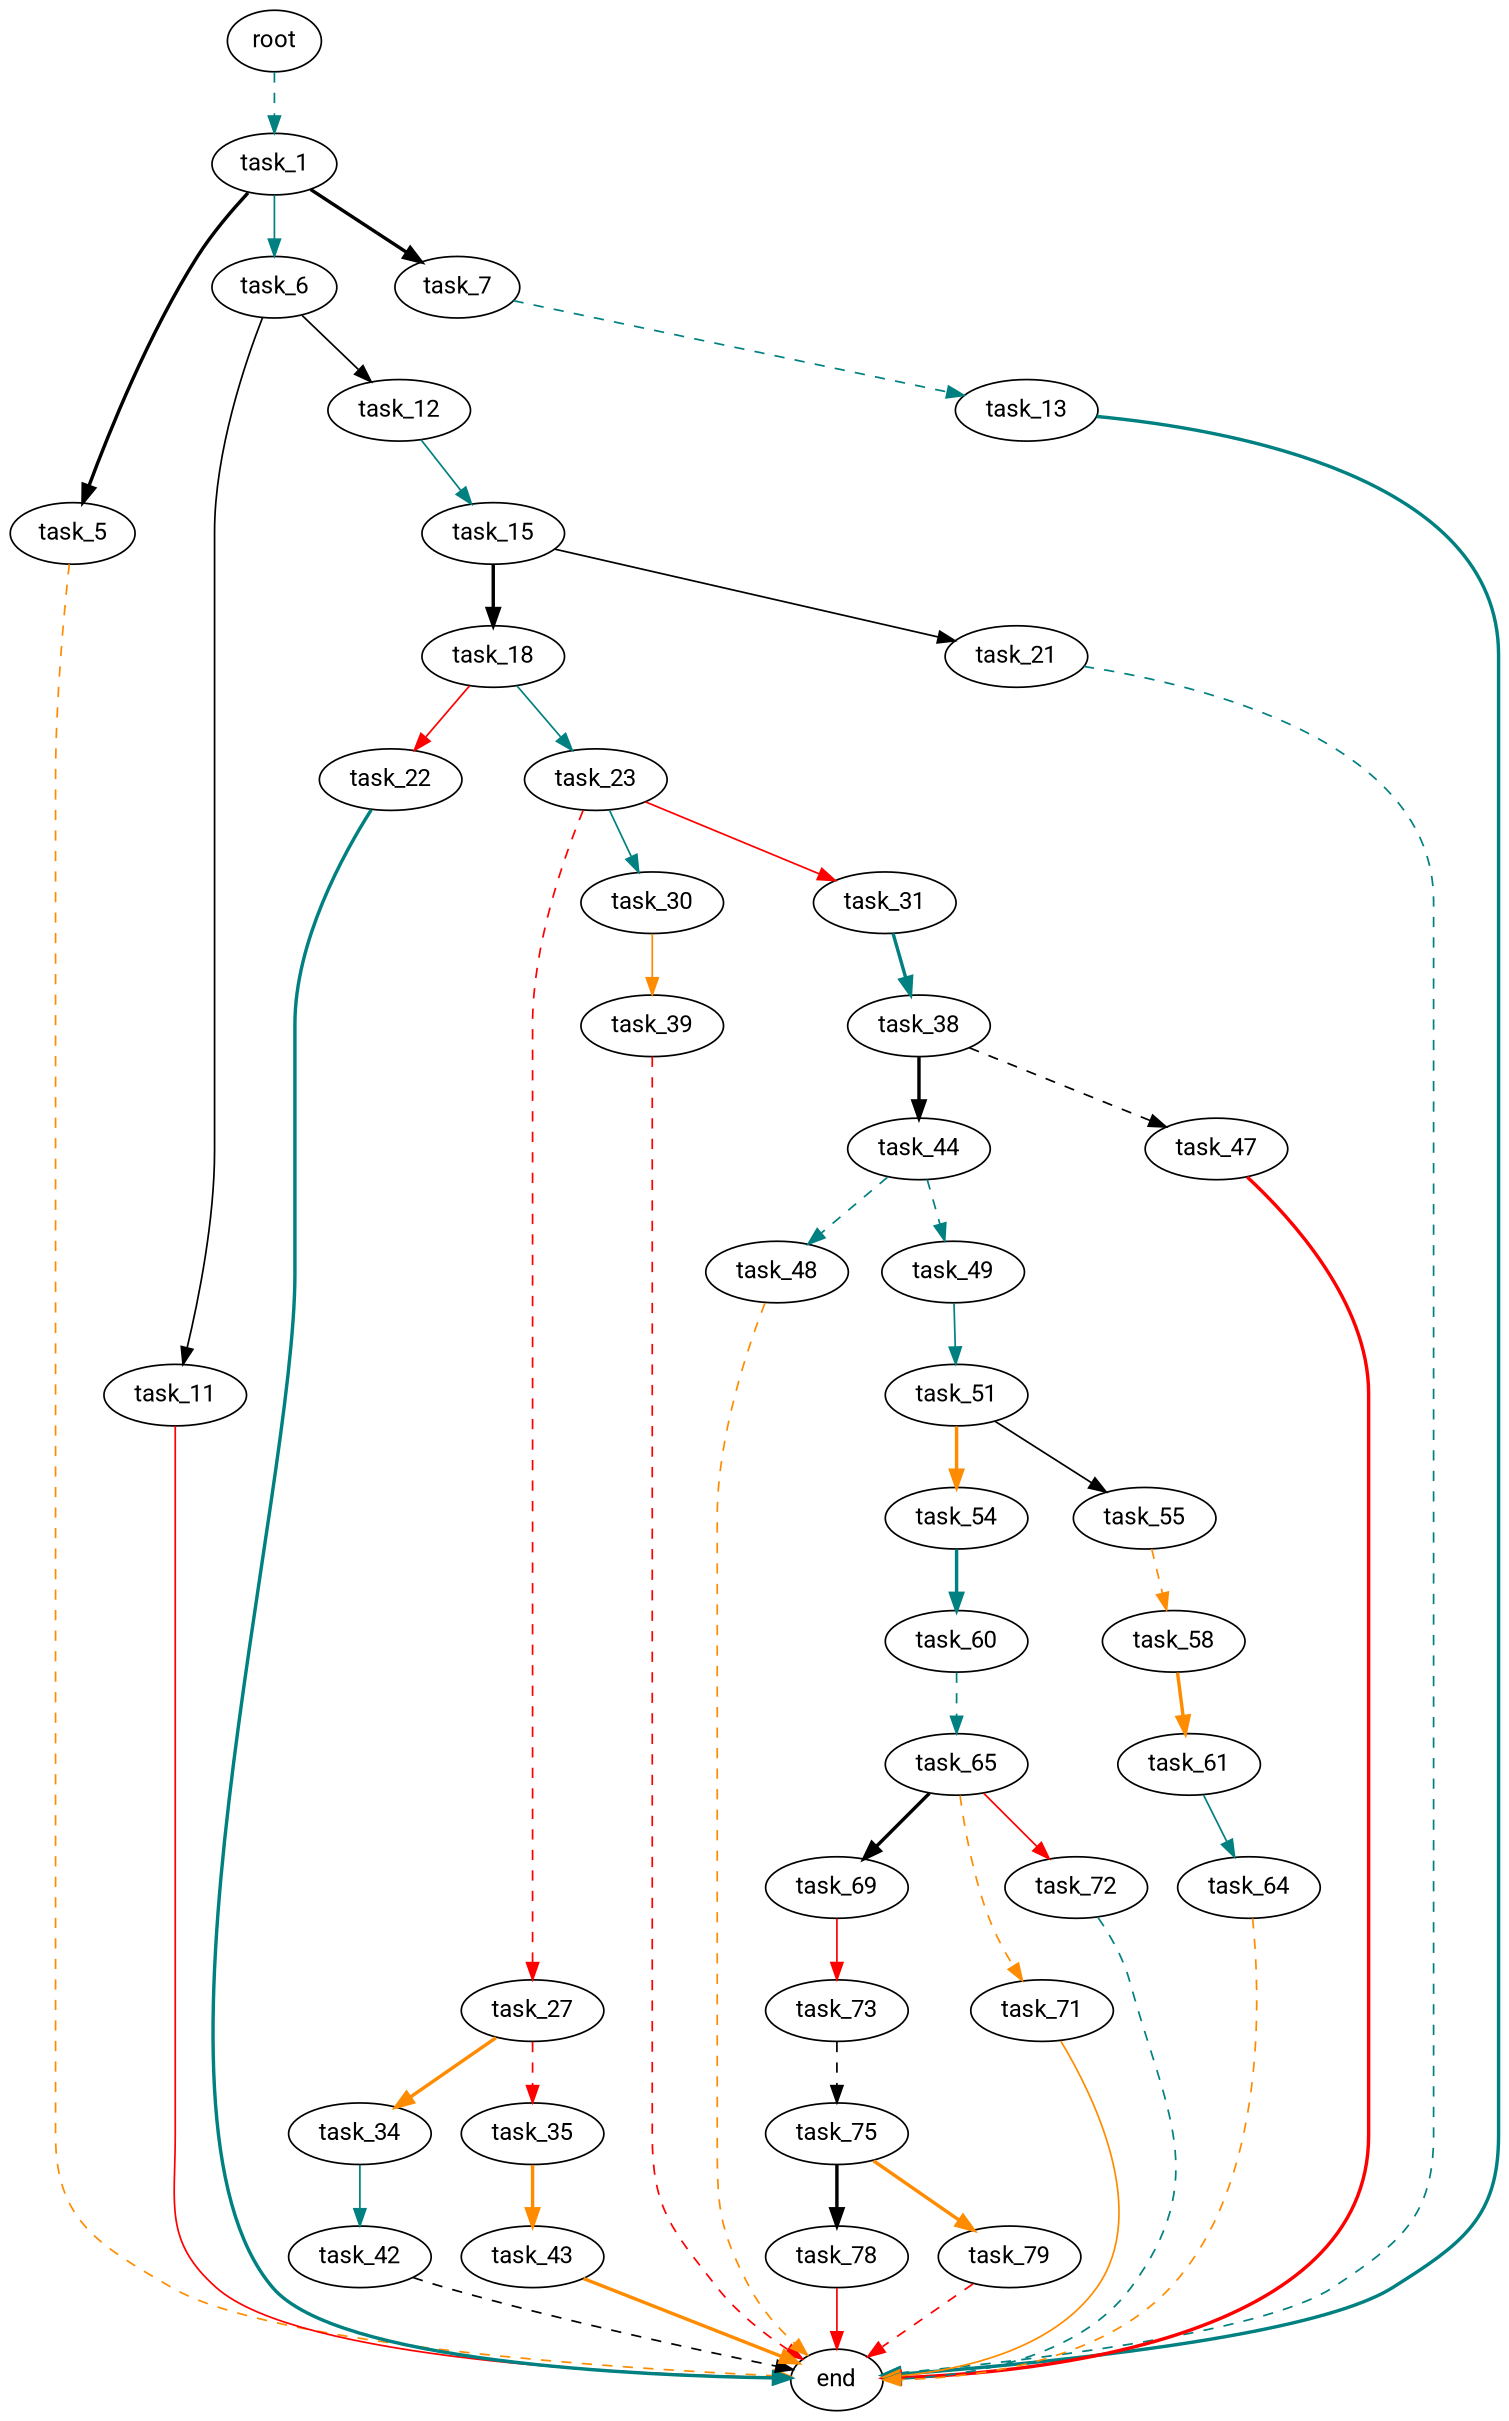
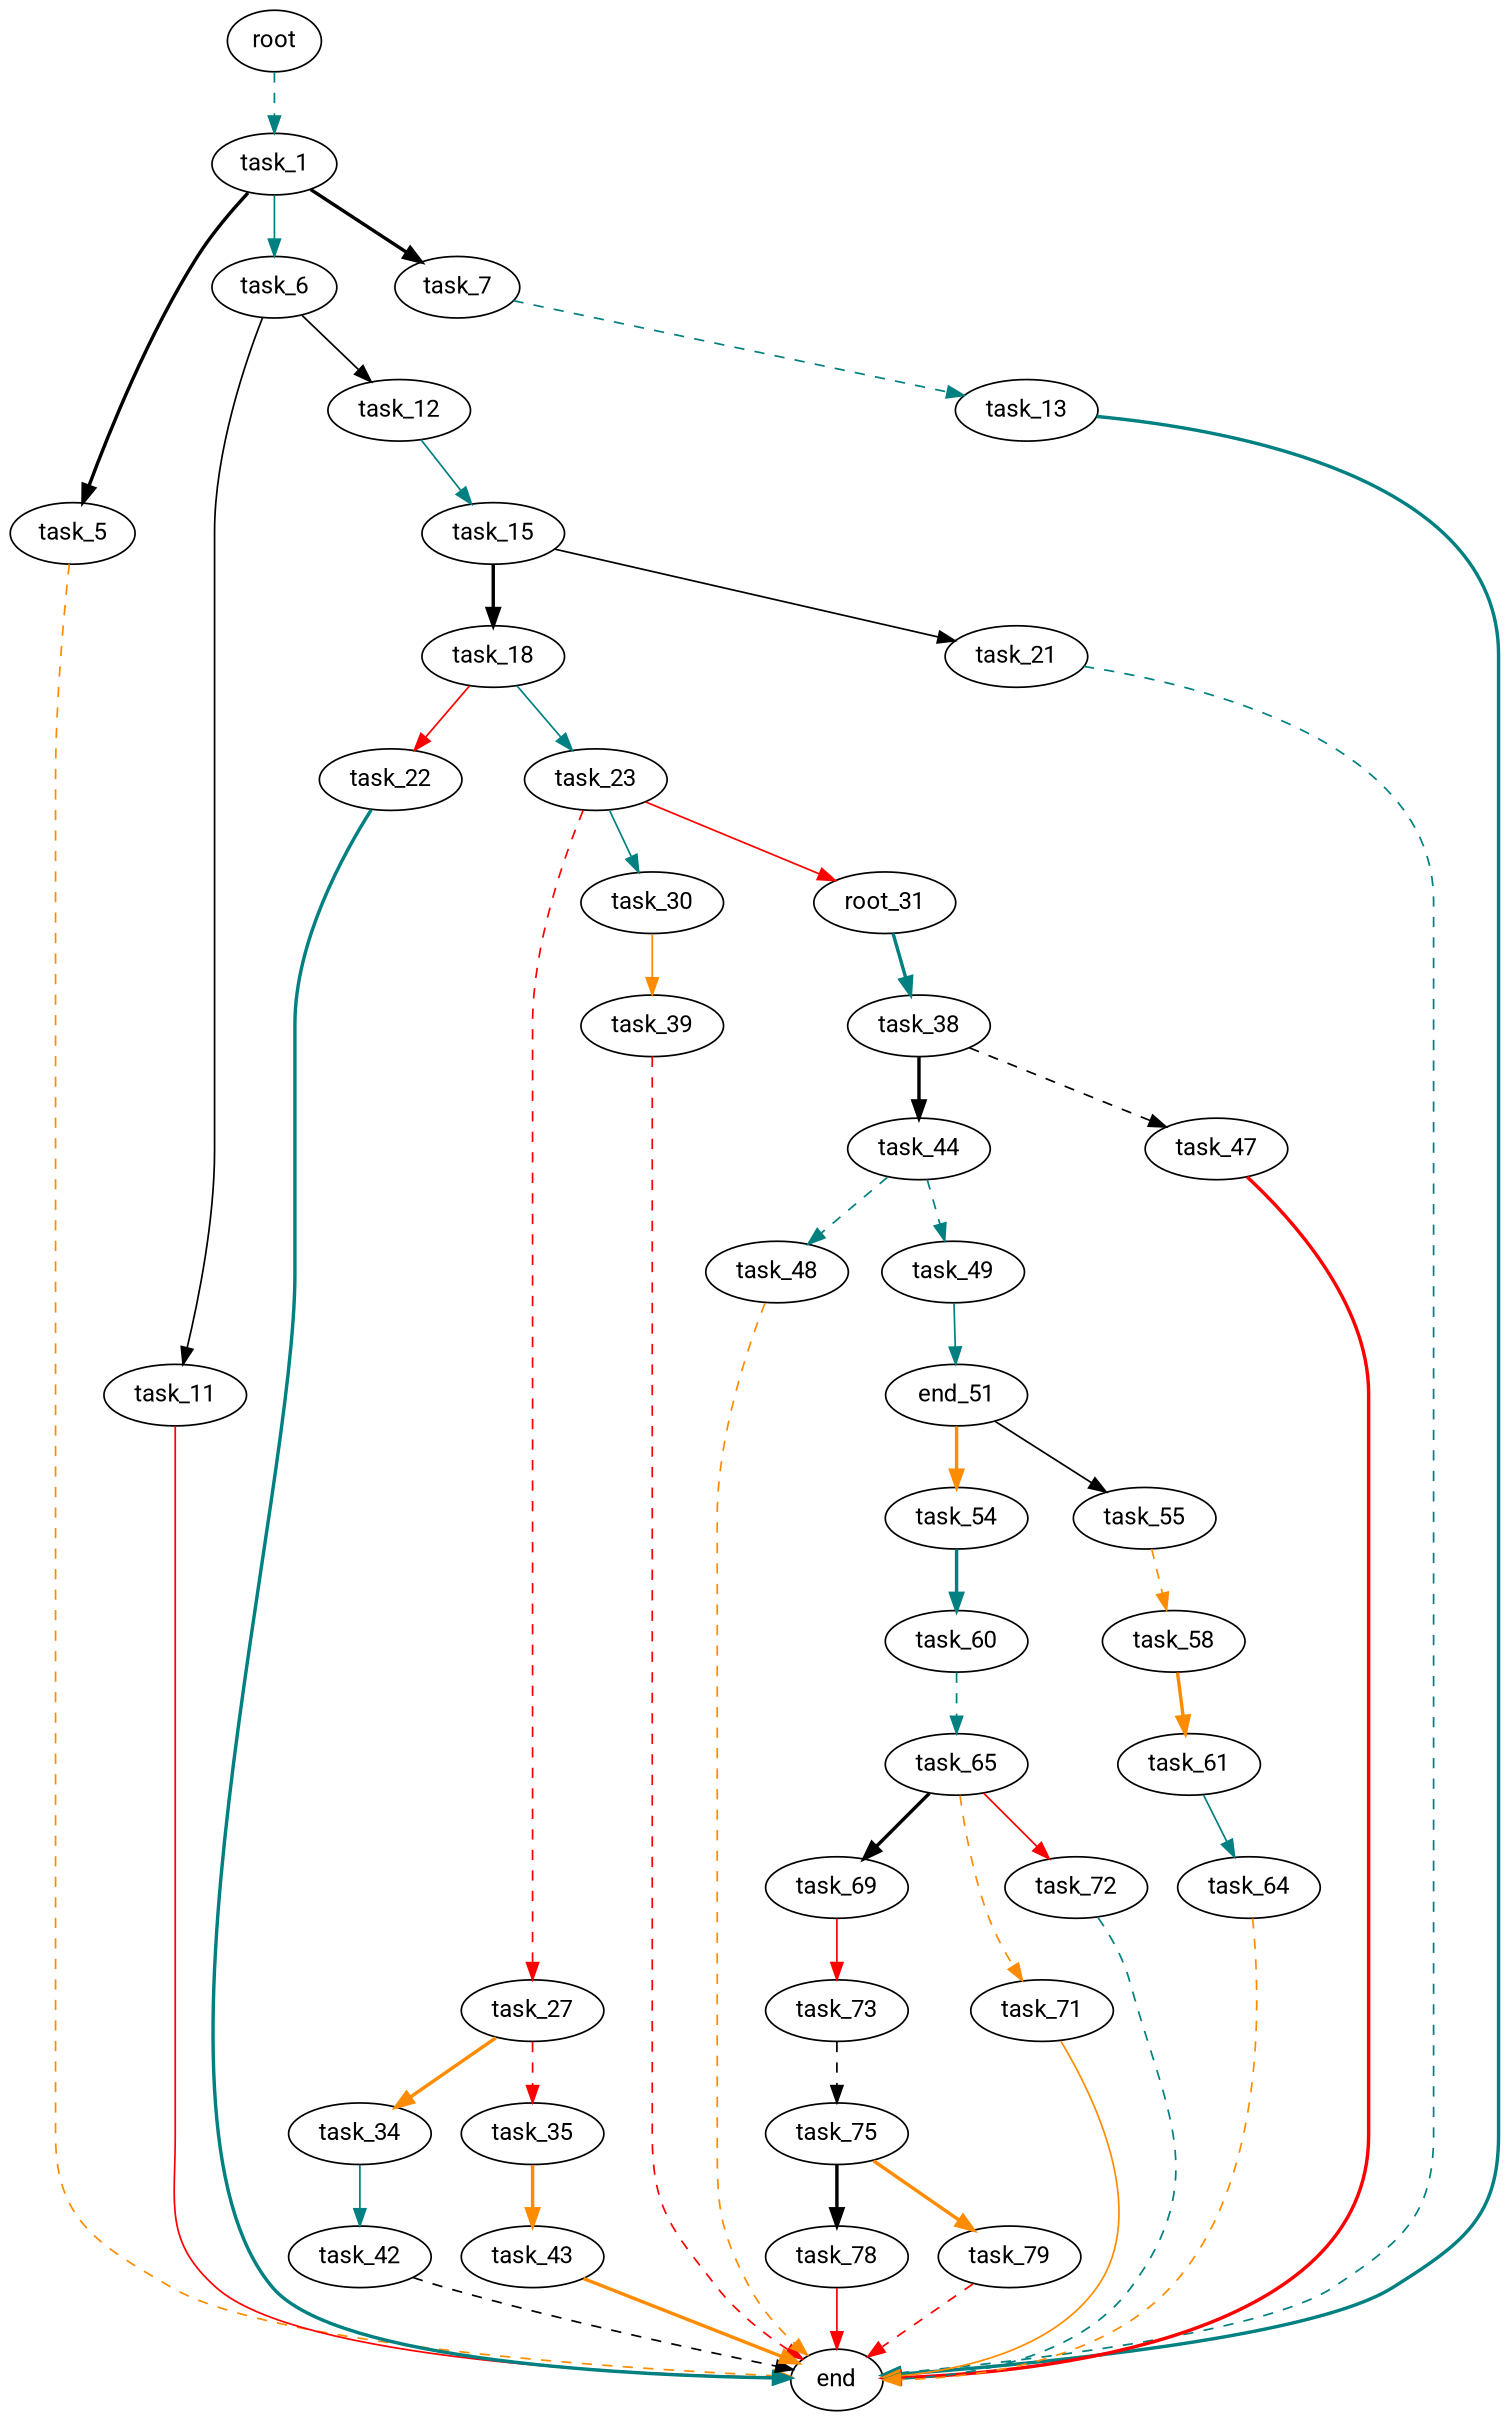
node "task_31": label "task_31" -> "root_31"
node "task_51": label "task_51" -> "end_51"
